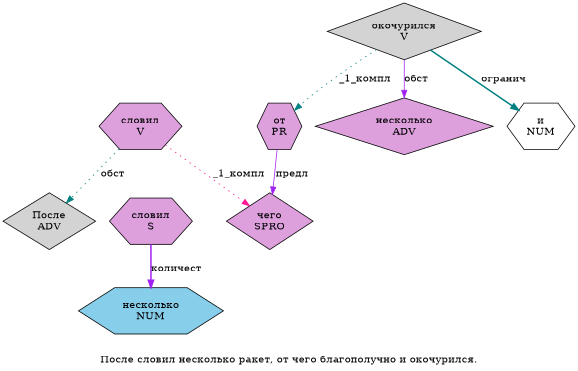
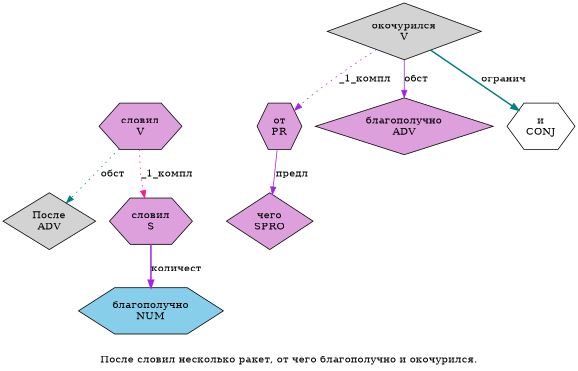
edge "окочурился V" -> "от PR": color teal -> purple
node "несколько ADV": label "несколько ADV" -> "благополучно ADV"
node "и NUM": label "и NUM" -> "и CONJ"
edge "словил V" -> "чего SPRO": now "словил V" -> "словил S"
node "несколько NUM": label "несколько NUM" -> "благополучно NUM"
